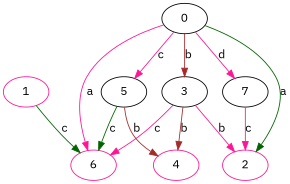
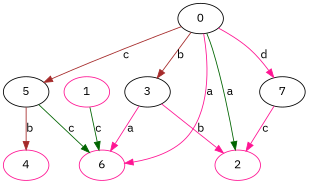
edge "0" -> "5": color deeppink -> brown
edge "3" -> "4": removed, label "b"
edge "3" -> "6": label "c" -> "a"
